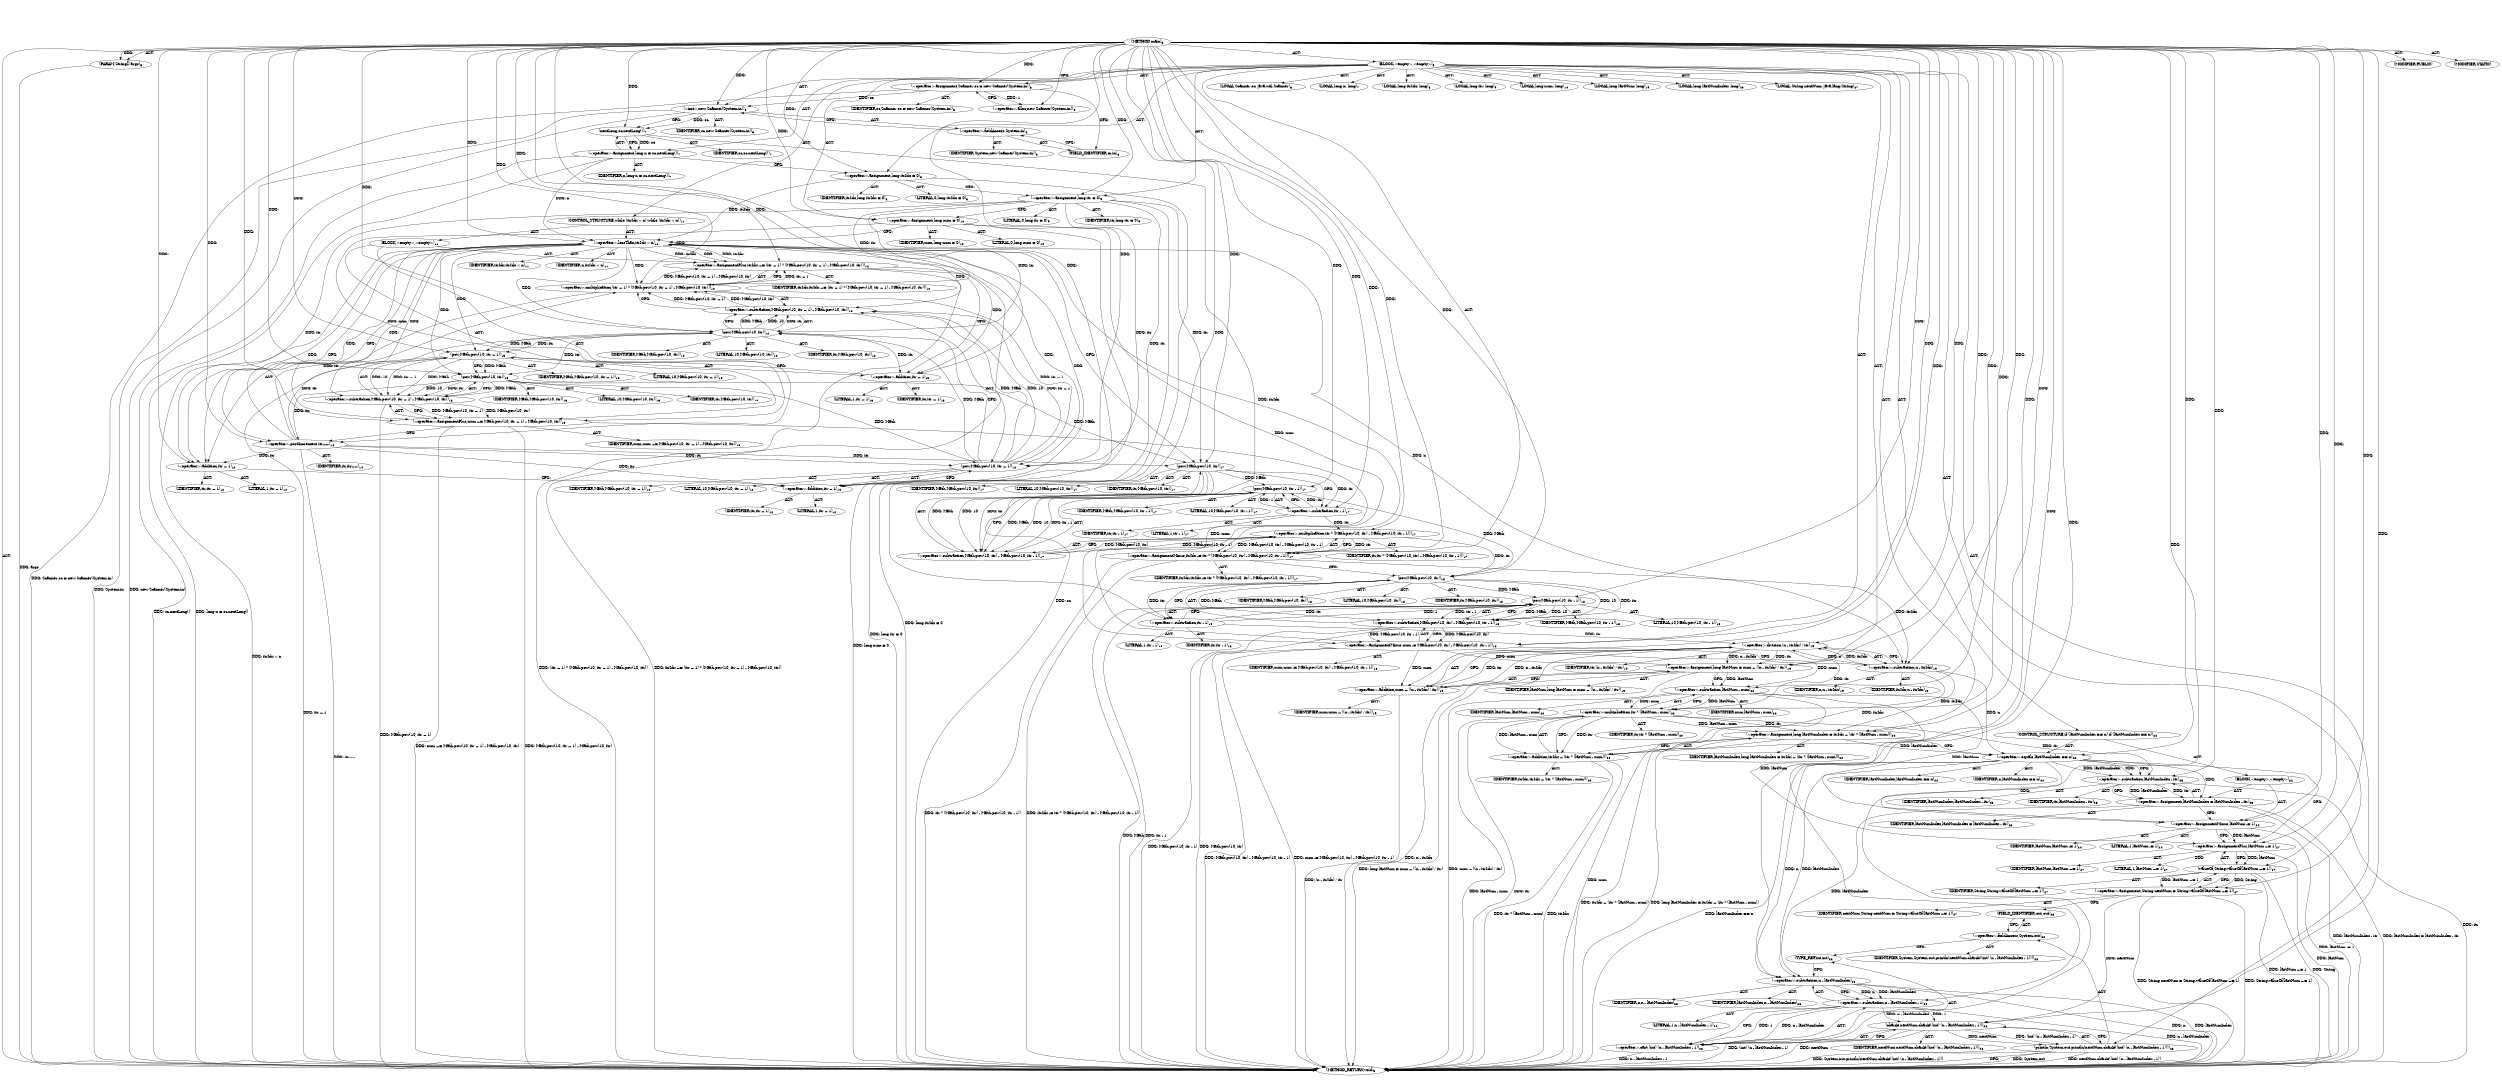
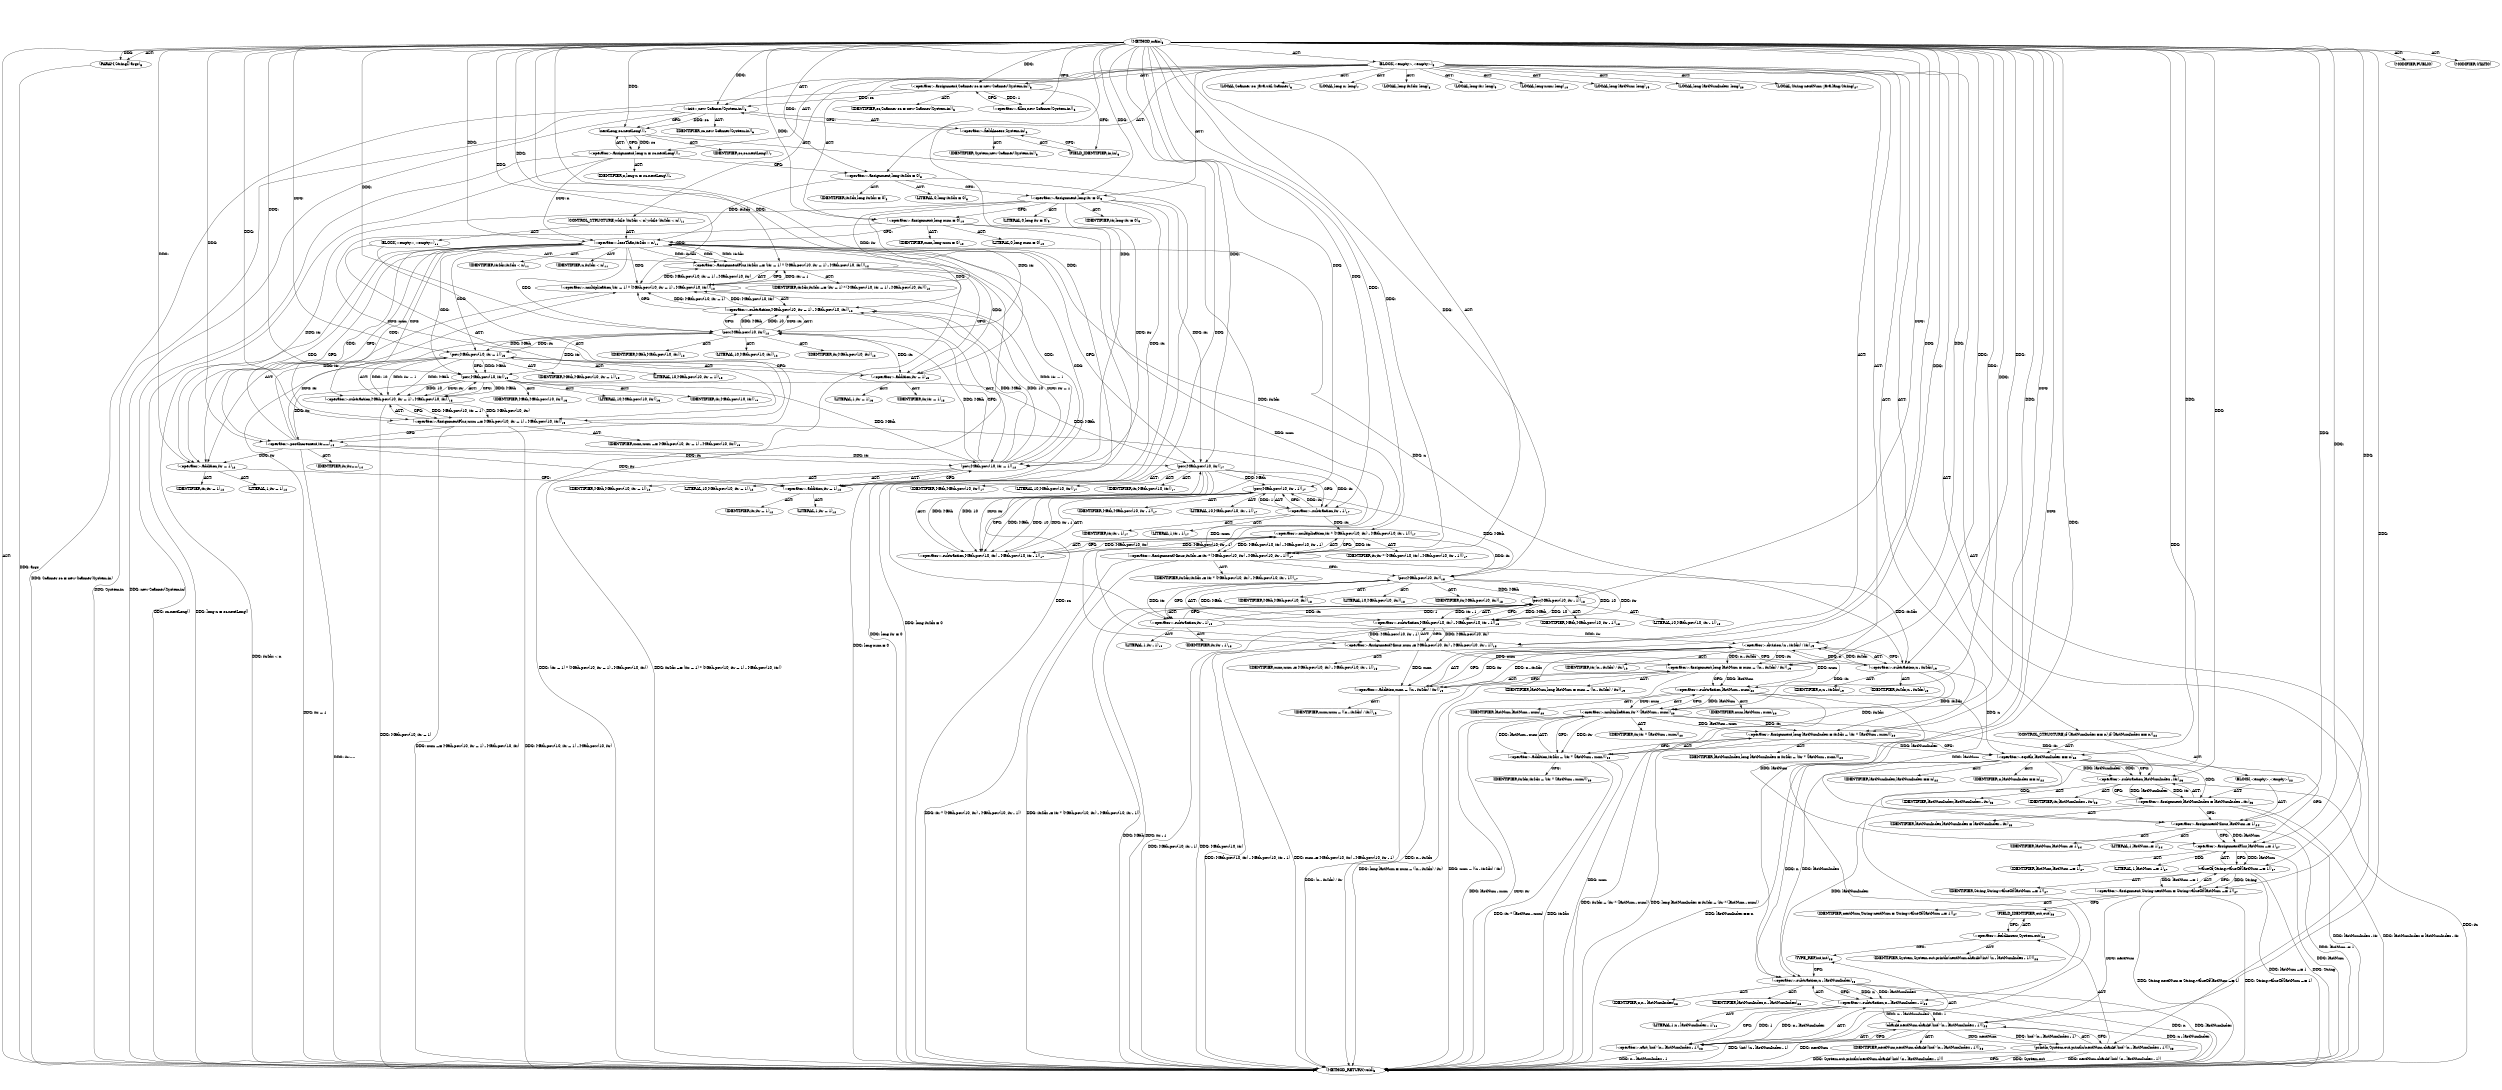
edge "(<operator>.addition,itrIdx + (itr * (lastNum - num)))" -> "(IDENTIFIER,itrIdx,itrIdx + (itr * (lastNum - num)))": label "AST: " -> "CFG: "
